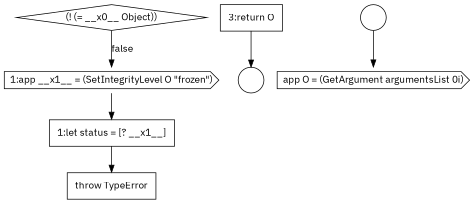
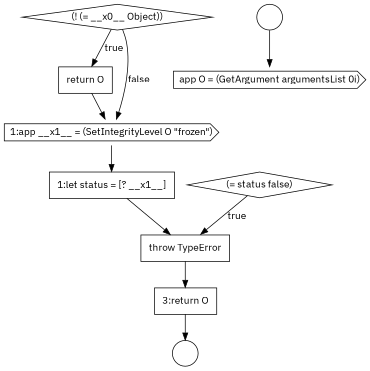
node "return O": added
node "(= status false)": added
edge "throw TypeError" -> "3:return O": added
